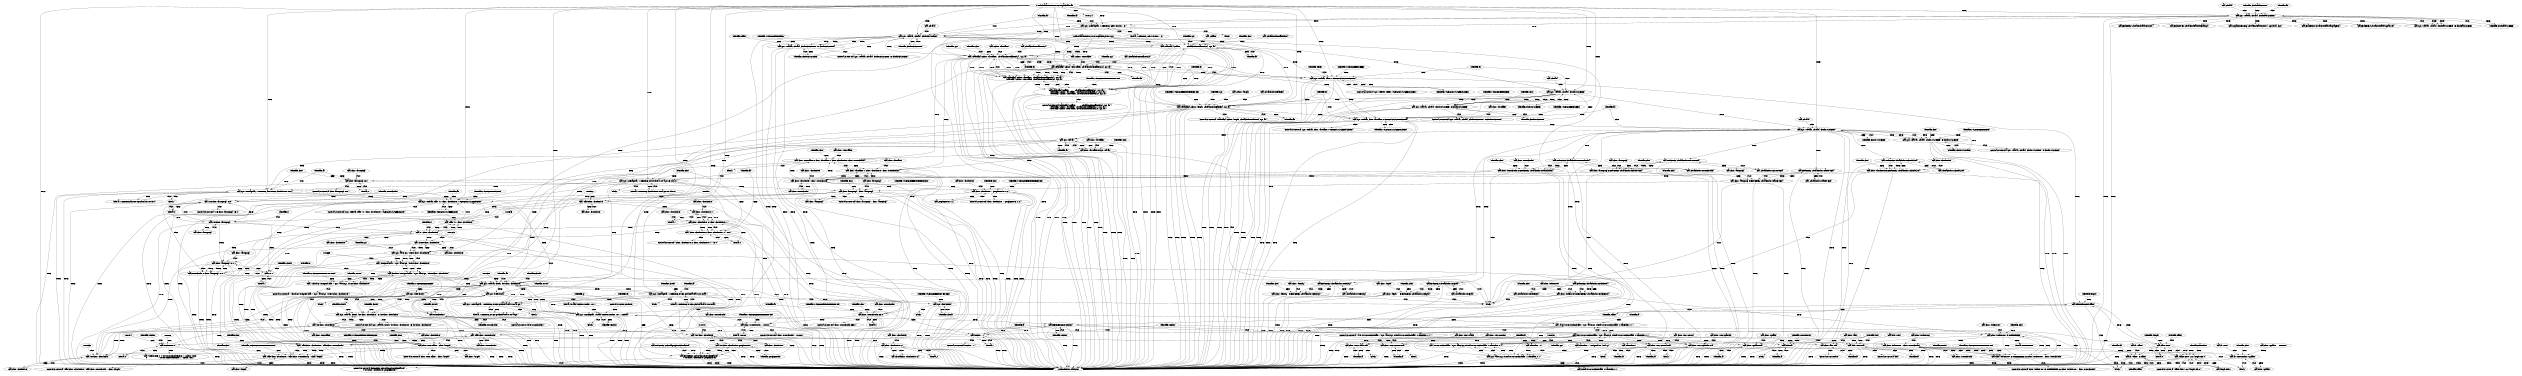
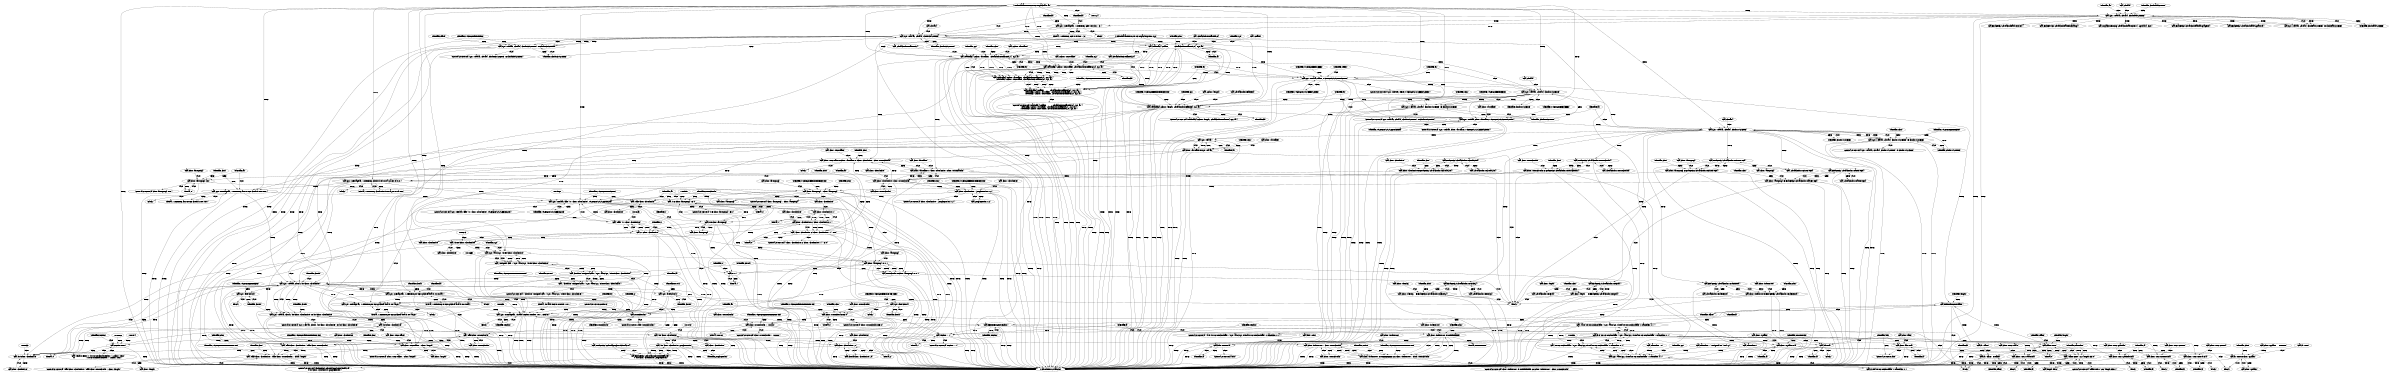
edge "(MethodParameterIn,struct mspack_file *fh)" -> "(Call,sys->read(fh, chunk, (int)chm->chunk_size))": removed, label "DDG:"
edge "(Call,sys->alloc(sys, (size_t)chm->chunk_size))" -> "(Call,(size_t)chm->chunk_size)": removed, label "CFG:"
edge "1000698" -> "(Call,sys->read(fh, chunk, (int)chm->chunk_size))": now "1000698" -> "(Call,num_chunks--)"
edge "(Identifier,link)" -> "(Call,link->next = fi)": now "(Identifier,link)" -> "(ControlStructure,else)"
edge "(Call,EndGetI32(&buf[chmhs1_Depth]))" -> "(MethodReturn,static int)": now "(Call,chm->sec1.rtable)" -> "(MethodReturn,static int)"
